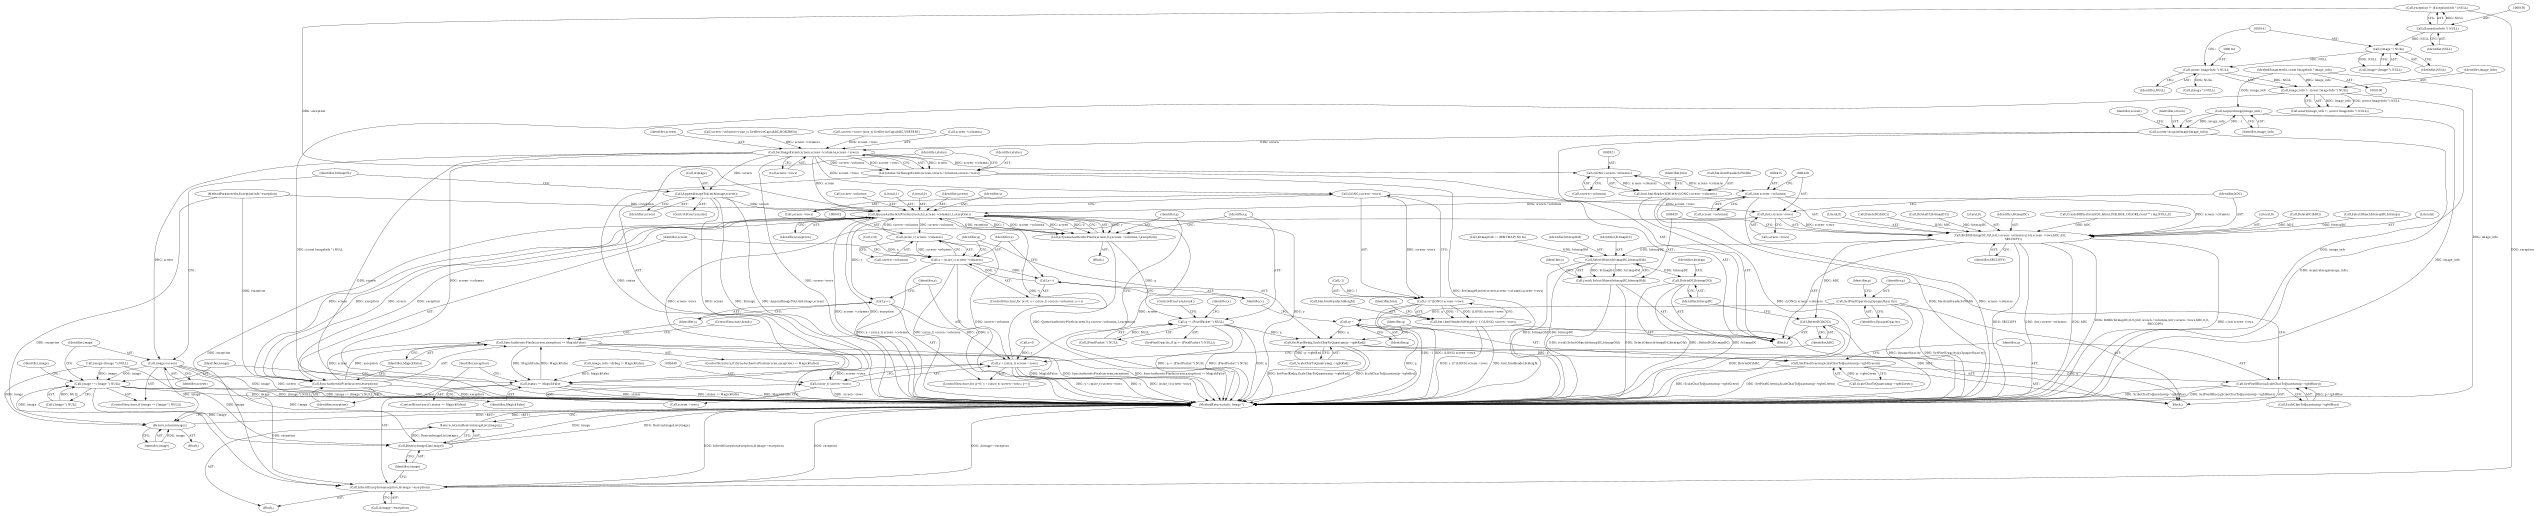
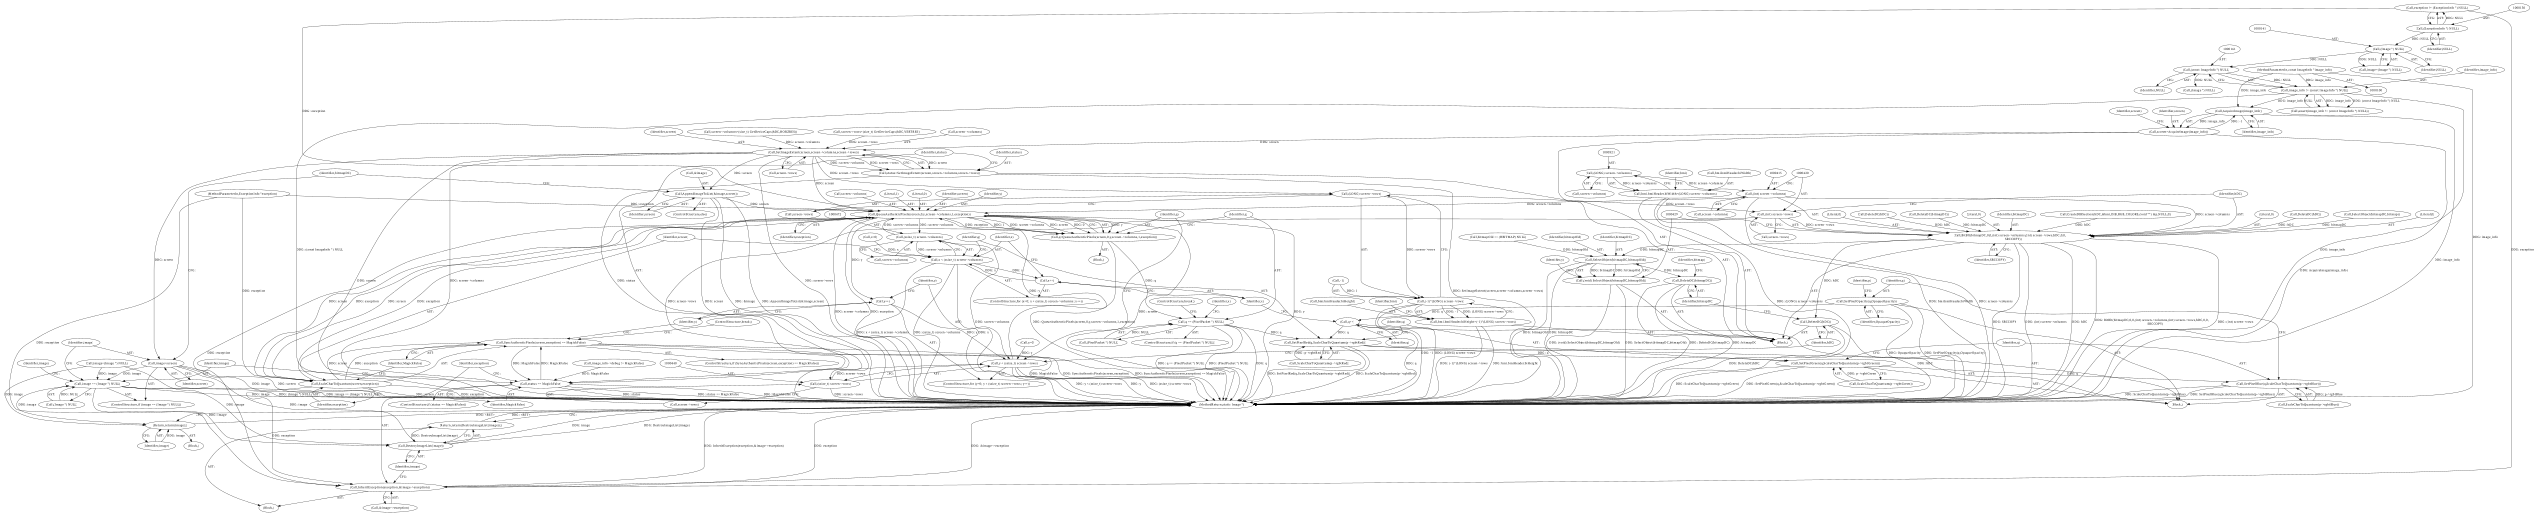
edge "1000141" -> "(Call,(const ImageInfo *) NULL)": now "(Call,image_info != (const ImageInfo *) NULL)" -> "(Call,(const ImageInfo *) NULL)"
edge "(Call,image_info != (const ImageInfo *) NULL)" -> "(Call,AcquireImage(image_info))": added, label "DDG: image_info"
edge "(Call,assert(image_info != (const ImageInfo *) NULL))" -> "(Call,image_info != (const ImageInfo *) NULL)": label "CFG: " -> "NULL: "
edge "(Call,SetImageExtent(screen,screen->columns,screen->rows))" -> "(Call,(LONG) screen->columns)": removed, label "DDG: screen->columns"
node "(SetPixelOpacity,if (q == (PixelPacket *) NULL))": label "(SetPixelOpacity,if (q == (PixelPacket *) NULL))" -> "(ControlStructure,if (q == (PixelPacket *) NULL))"
node "(Call,SyncAuthenticPixels(screen,exception))": label "(Call,SyncAuthenticPixels(screen,exception))" -> "(Call,ScaleCharToQuantum(screen,exception))"
edge "(Call,image=screen)" -> "(Return,return(image);)": removed, label "DDG: image"
